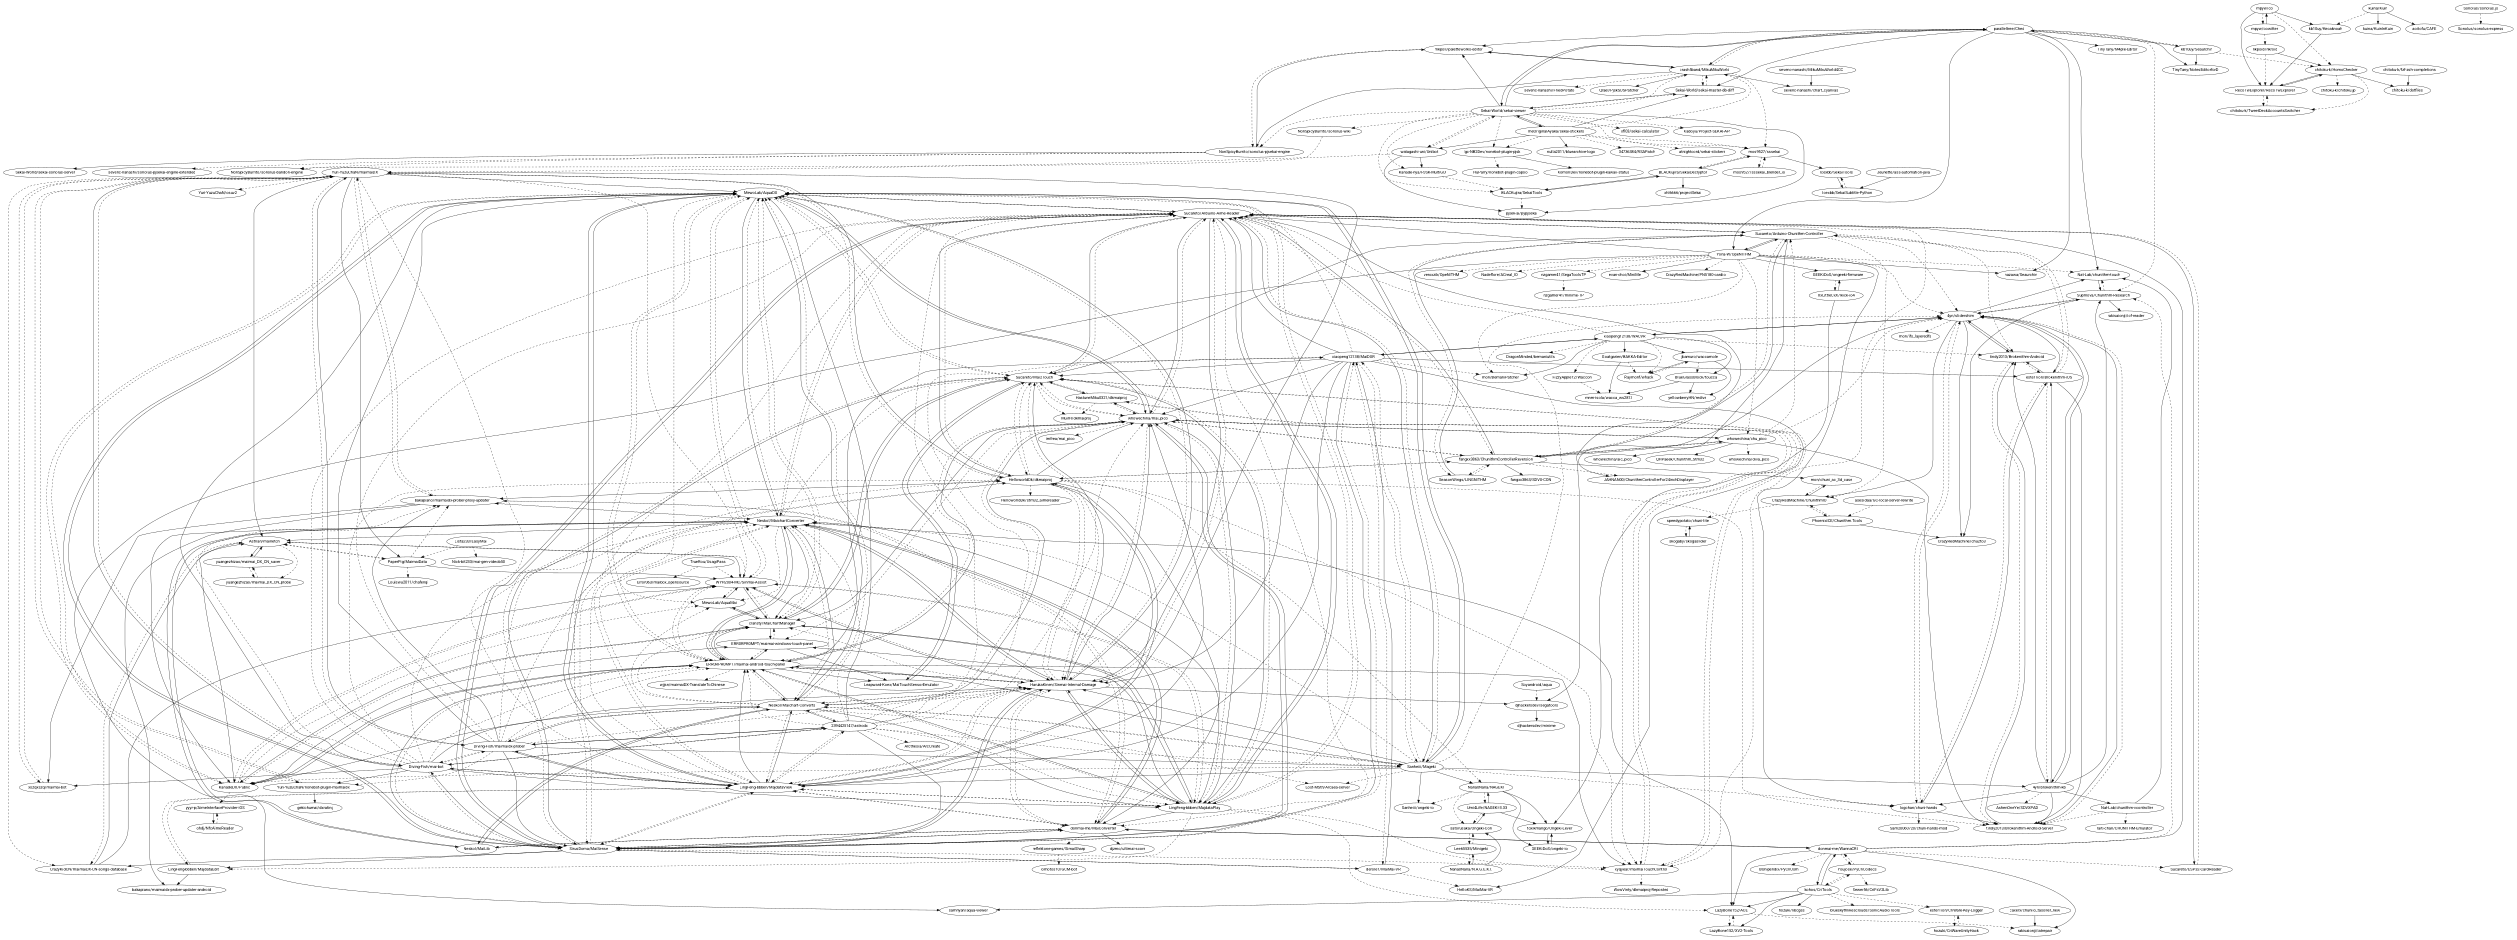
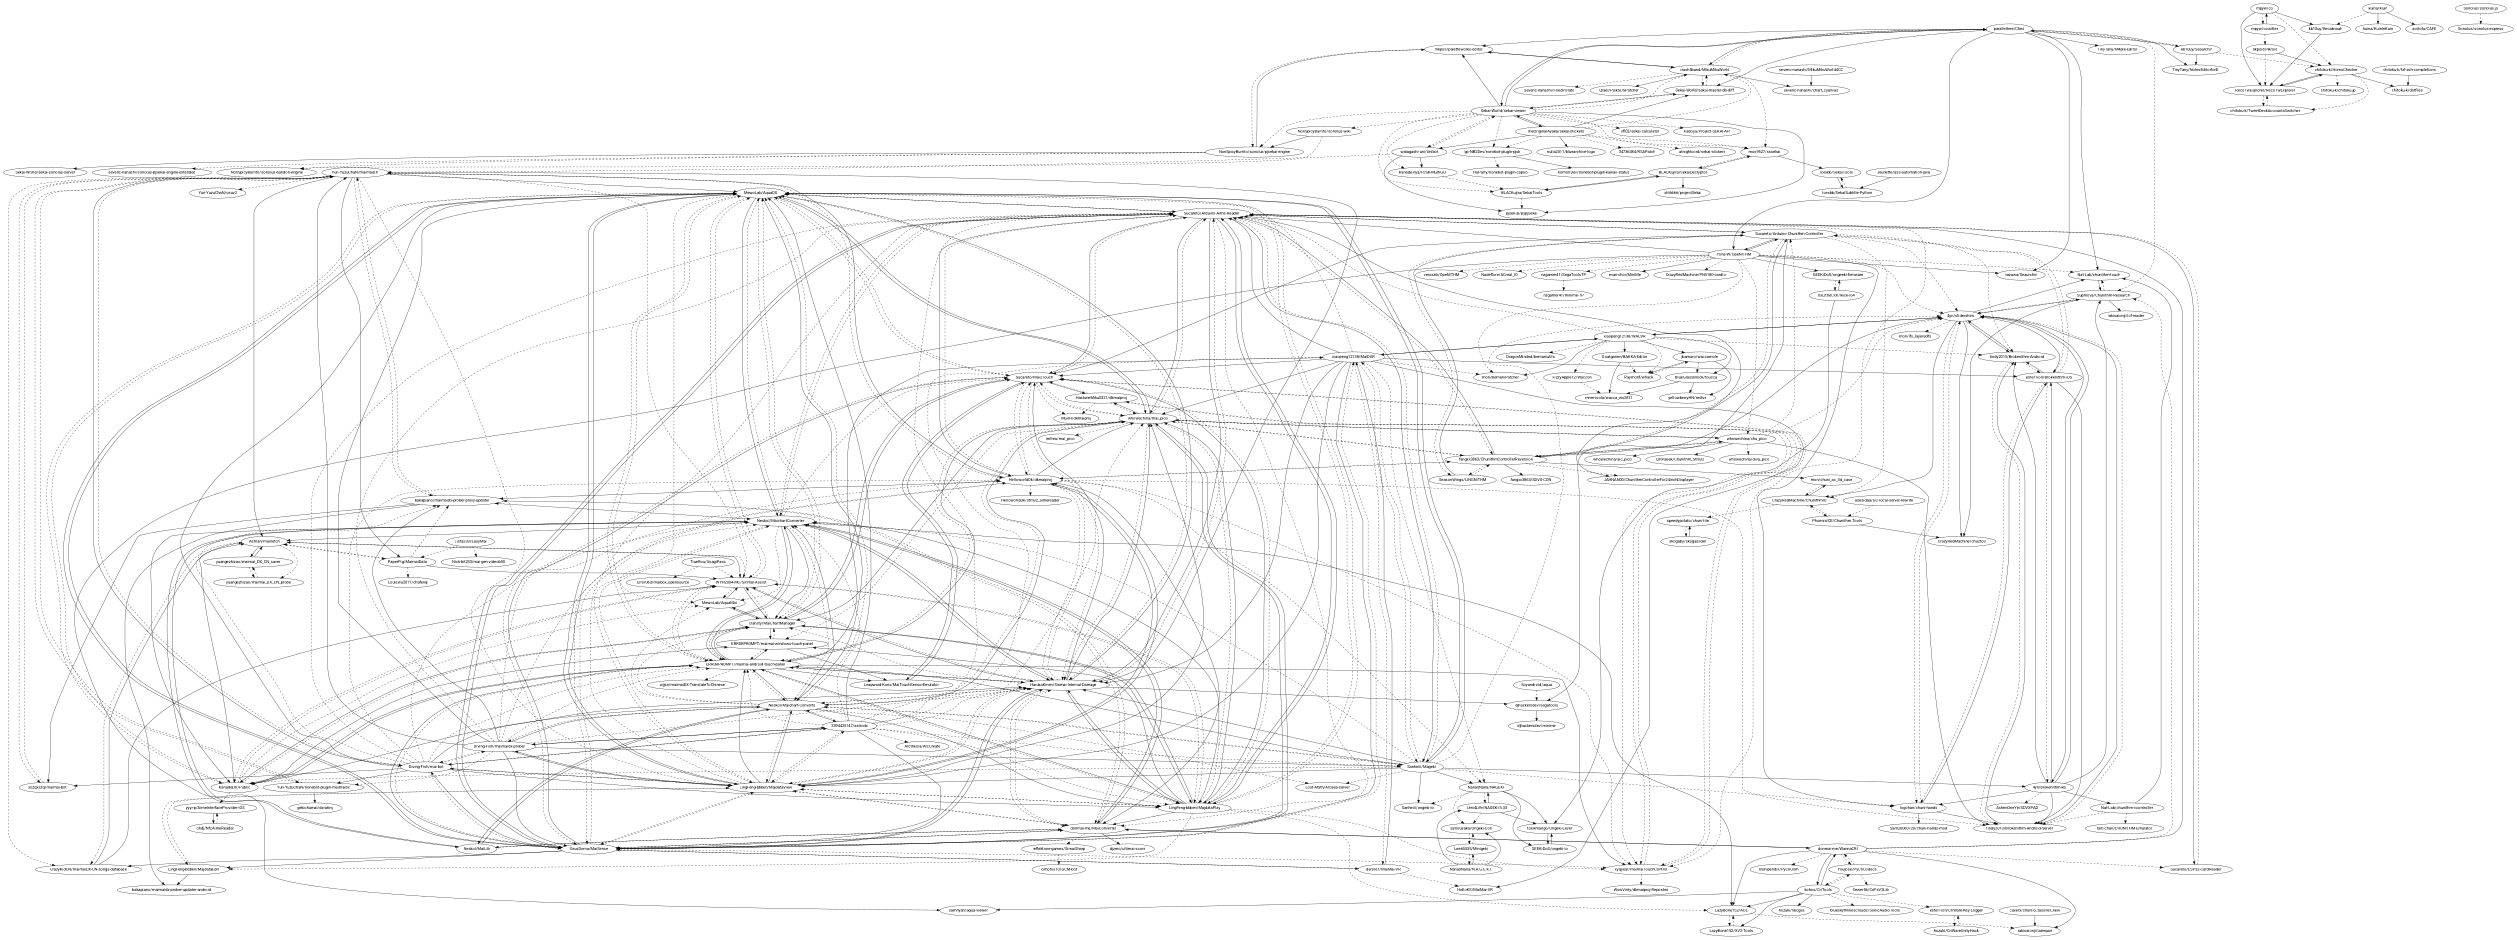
edge "crash5band/MikuMikuWorld" -> "NonSpicyBurrito/sonolus-pjsekai-engine": now "NonSpicyBurrito/sonolus-wiki" -> "NonSpicyBurrito/sonolus-pjsekai-engine"
node "mos9527/sssekai_blender_io": removed
edge "Yuri-YuzuChaN/maimaiDX" -> "Diving-Fish/maimaidx-prober": removed
edge "xiaopeng12138/MaiDXR" -> "Nana0Nana/NAGEKI": added
edge "satorusaka/Ongeki-Con" -> "Umi4Life/NAGEKI-3.33": now "Nana0Nana/N.A.G.E.K.I." -> "Umi4Life/NAGEKI-3.33"
